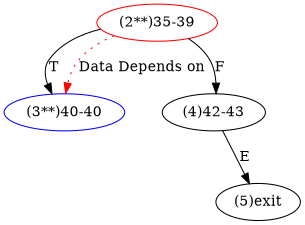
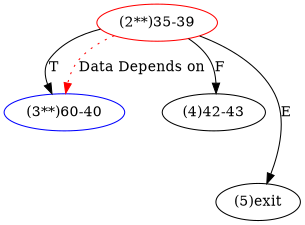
node "(3**)40-40": label "(3**)40-40" -> "(3**)60-40"
edge "(4)42-43" -> "(5)exit": now "(2**)35-39" -> "(5)exit"
